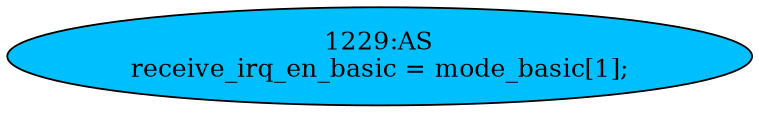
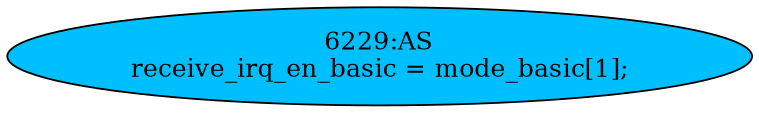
node "1229:AS receive_irq_en_basic = mode_basic[1];": label "1229:AS receive_irq_en_basic = mode_basic[1];" -> "6229:AS receive_irq_en_basic = mode_basic[1];"
